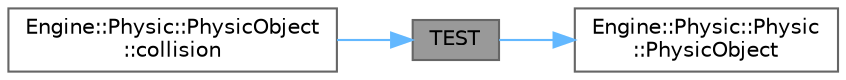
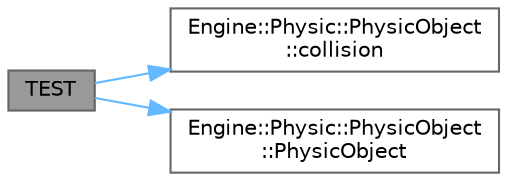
edge "Engine::Physic::PhysicObject ::collision" -> "TEST": reversed
node "Engine::Physic::Physic ::PhysicObject": label "Engine::Physic::Physic ::PhysicObject" -> "Engine::Physic::PhysicObject ::PhysicObject"
